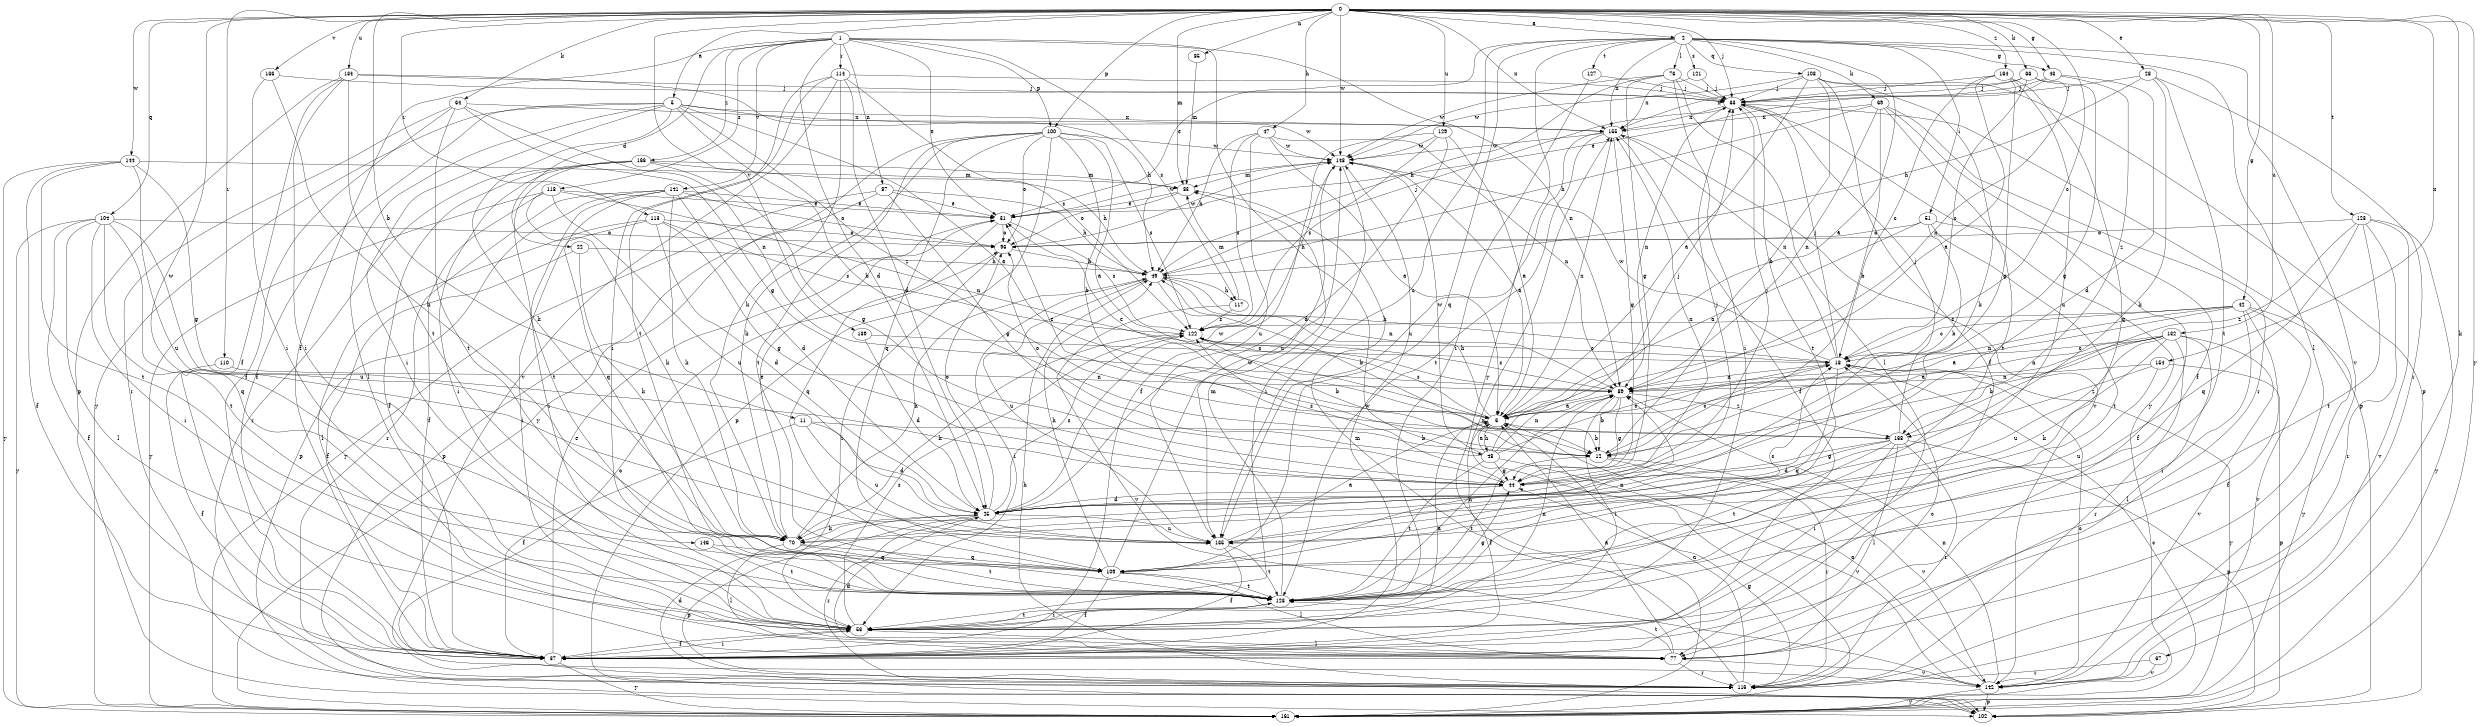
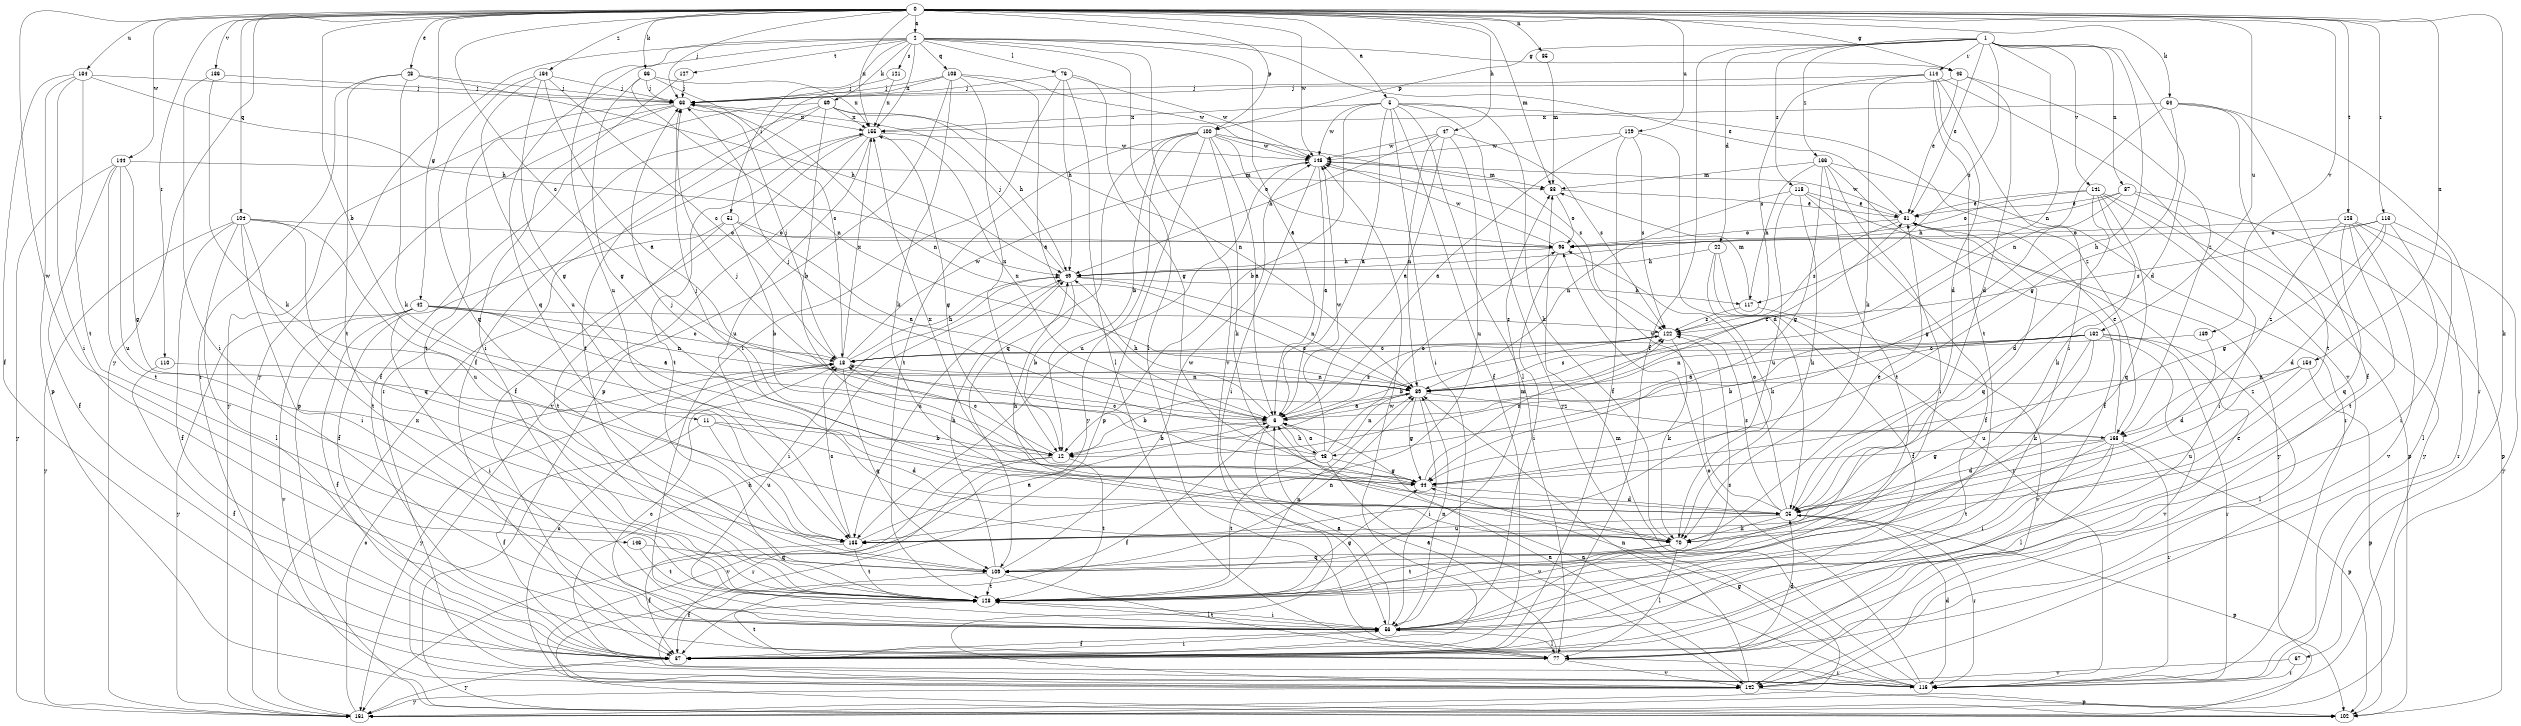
edge "166" -> "49": now "166" -> "117"
edge "108" -> "12": label "b" -> "x"
edge "141" -> "116": now "22" -> "116"
